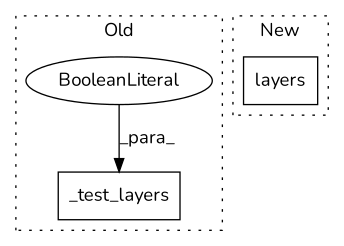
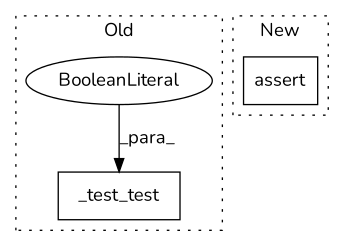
node "layers": label "layers" -> "assert"
node "_test_layers": label "_test_layers" -> "_test_test"
